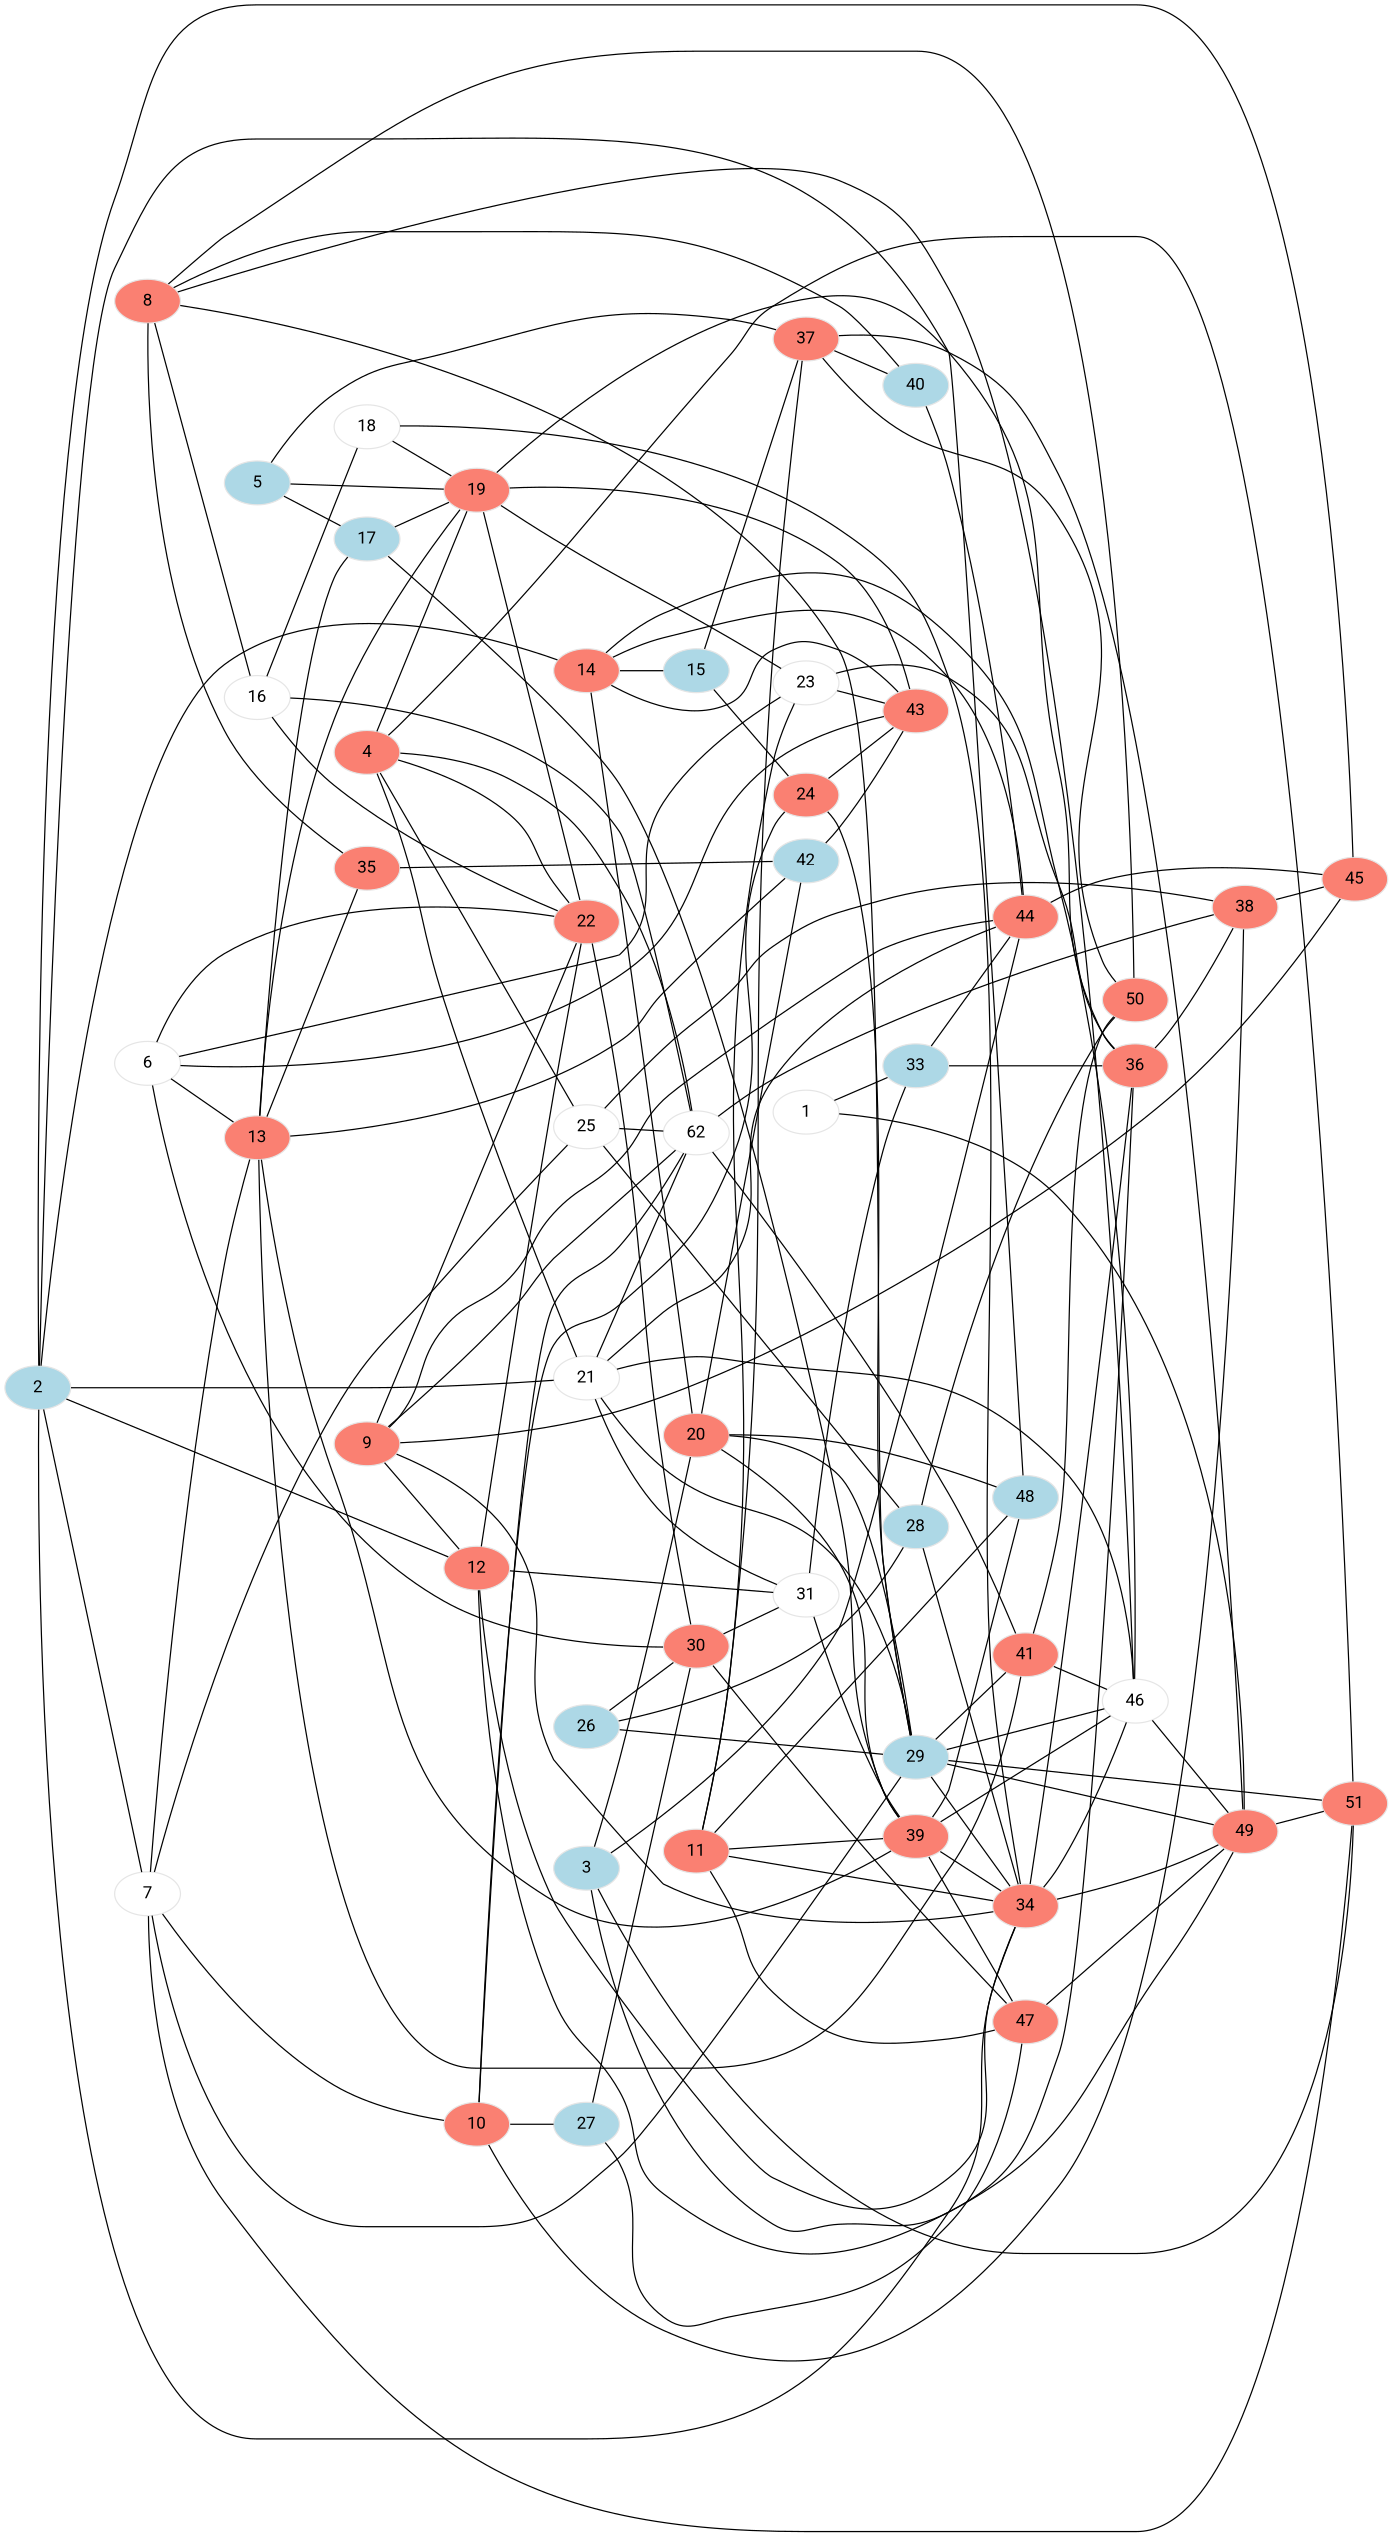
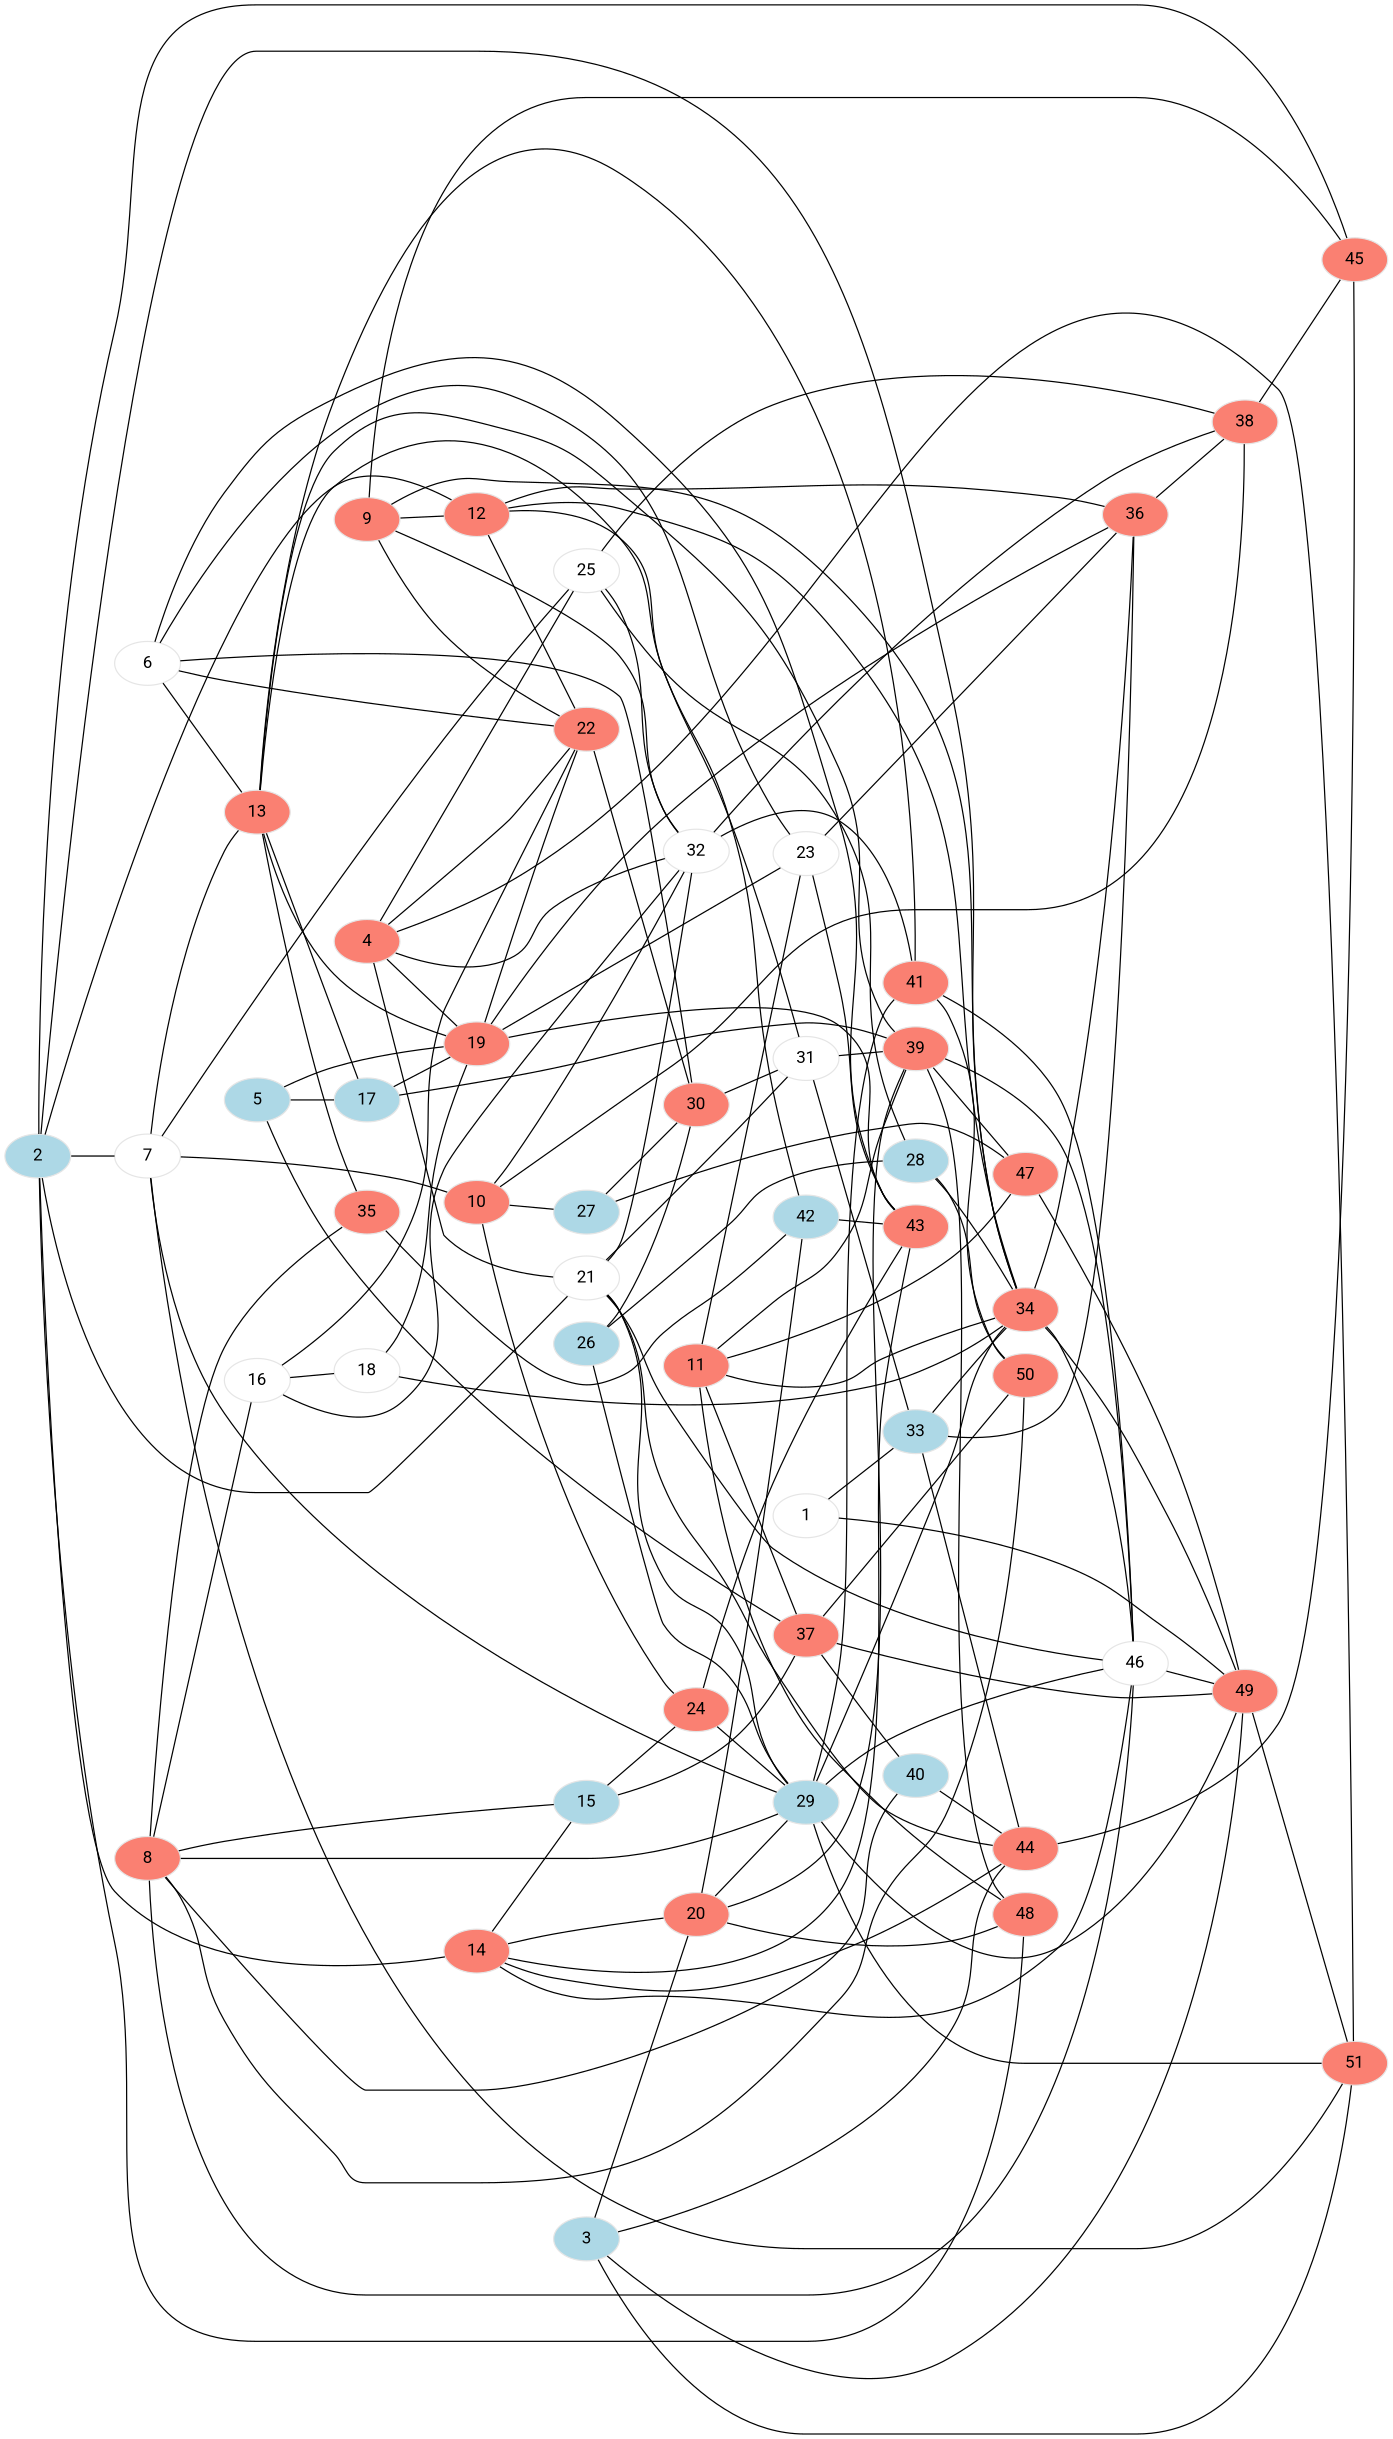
node "62": label "62" -> "32"
edge "44" -- "9": removed
node "48": fillcolor lightblue -> salmon
edge "15" -- "8": added
edge "30" -- "47": removed
edge "39" -- "34": now "33" -- "34"
